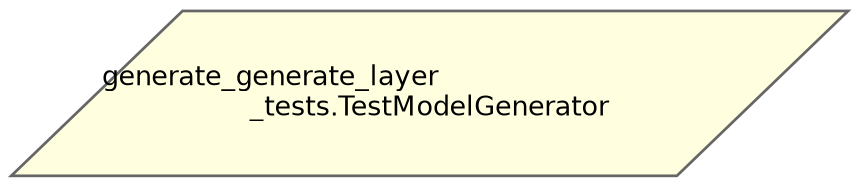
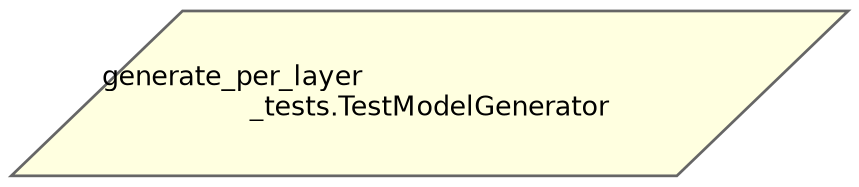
node "generate_generate_layer _tests.TestModelGenerator": label "generate_generate_layer _tests.TestModelGenerator" -> "generate_per_layer _tests.TestModelGenerator"
